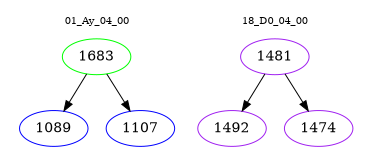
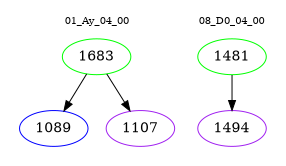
cluster "18_D0_04_00": label "18_D0_04_00" -> "08_D0_04_00"
node "1481": color purple -> green
node "1107": color blue -> purple
node "1492": removed
node "1474": label "1474" -> "1494"
